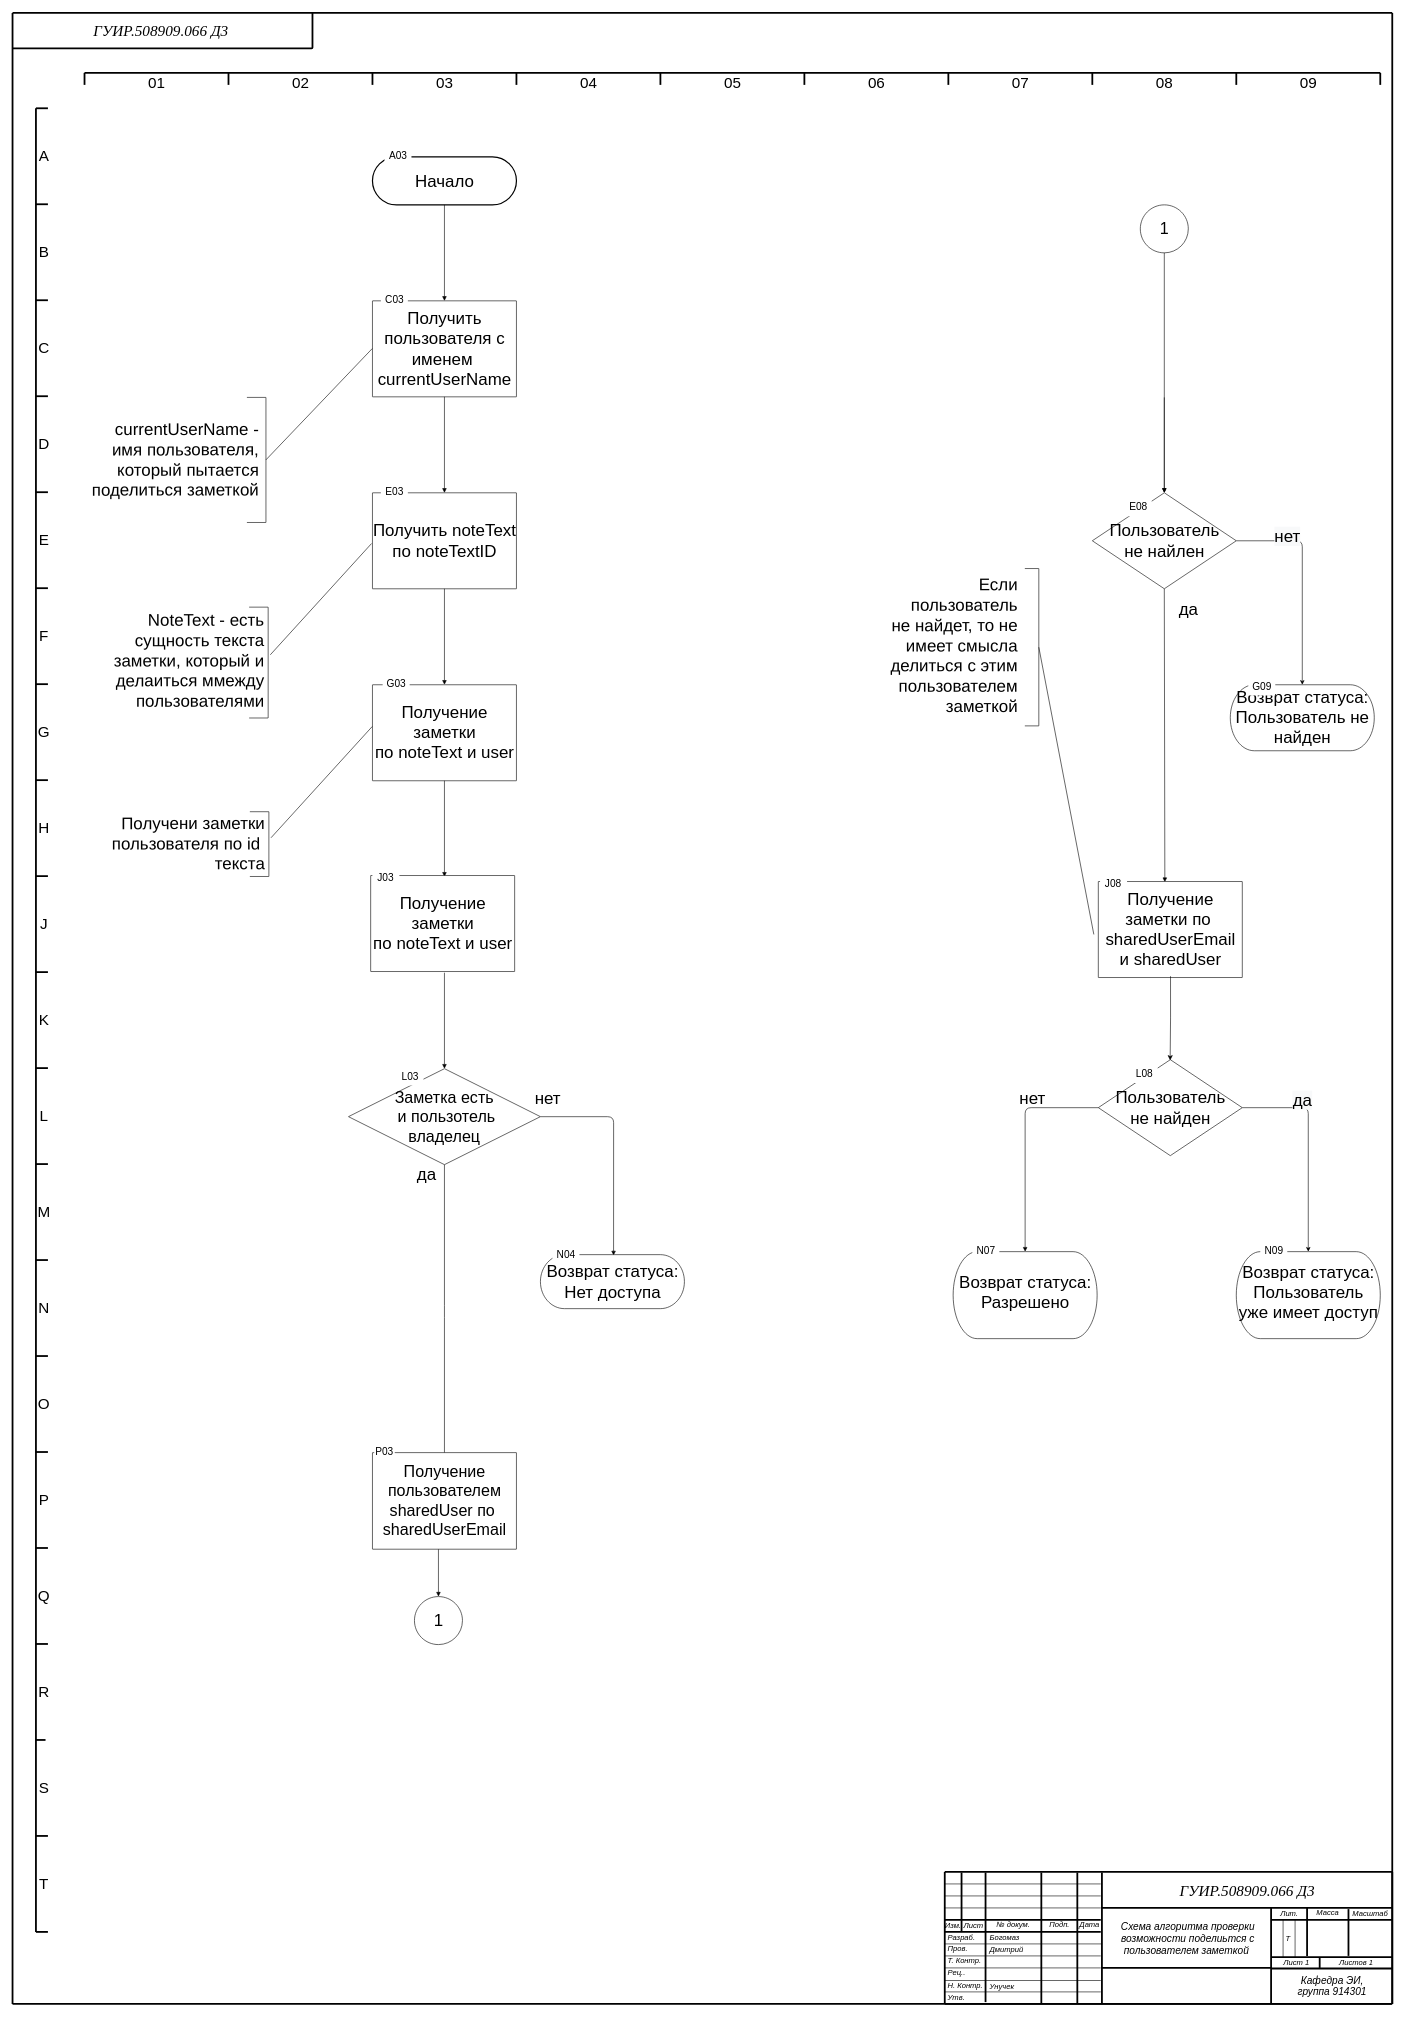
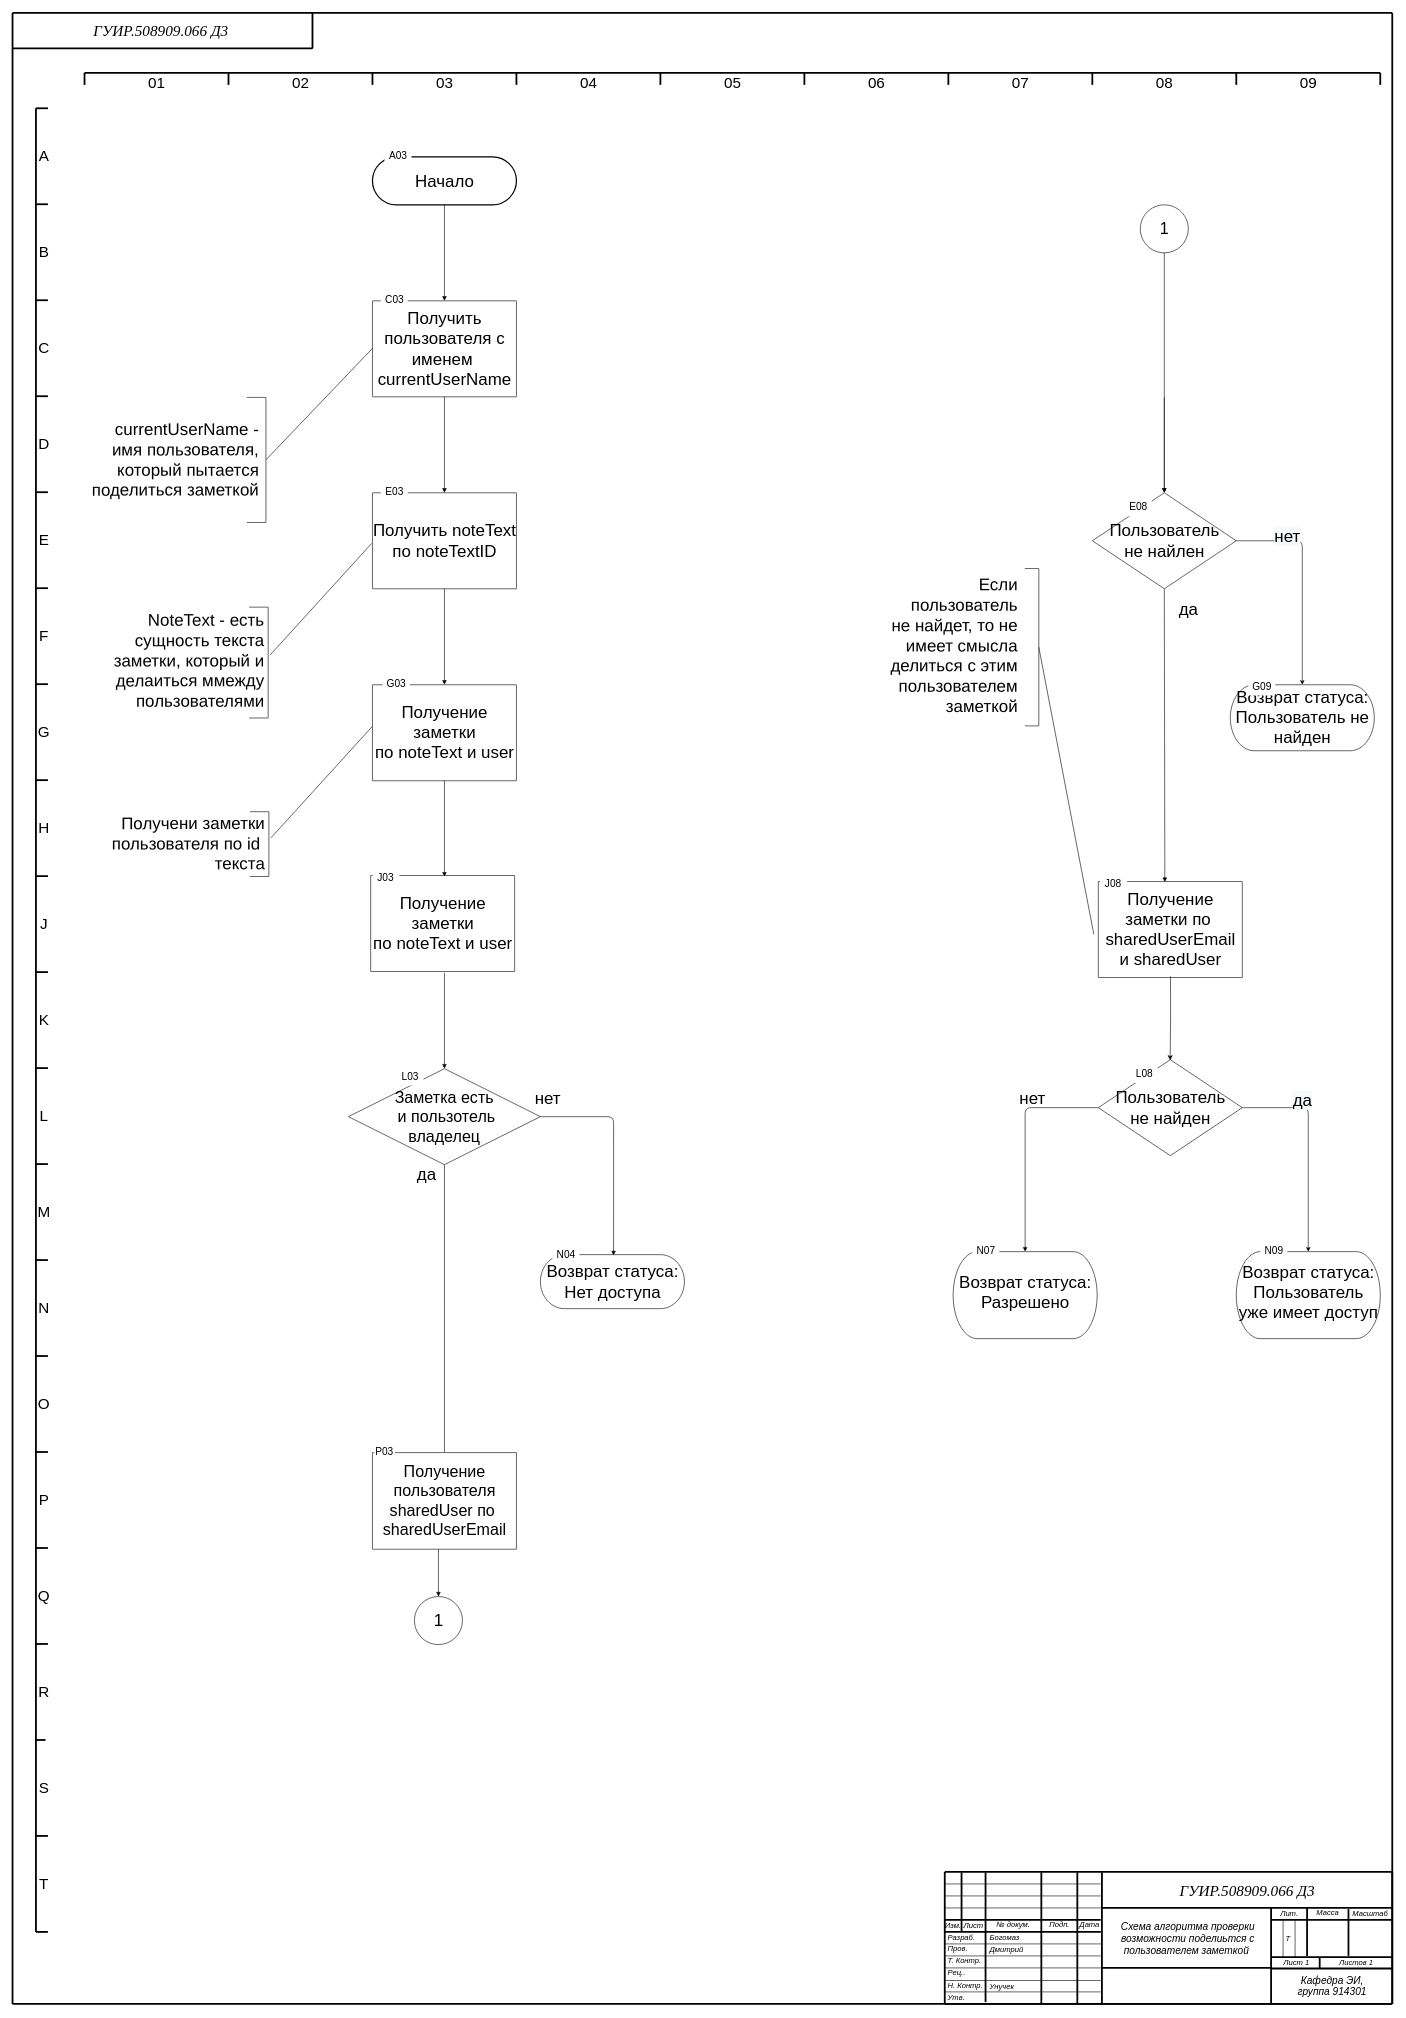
node "Получение пользователем sharedUser по sharedUserEmail": label "Получение пользователем sharedUser по sharedUserEmail" -> "Получение пользователя sharedUser по sharedUserEmail"
